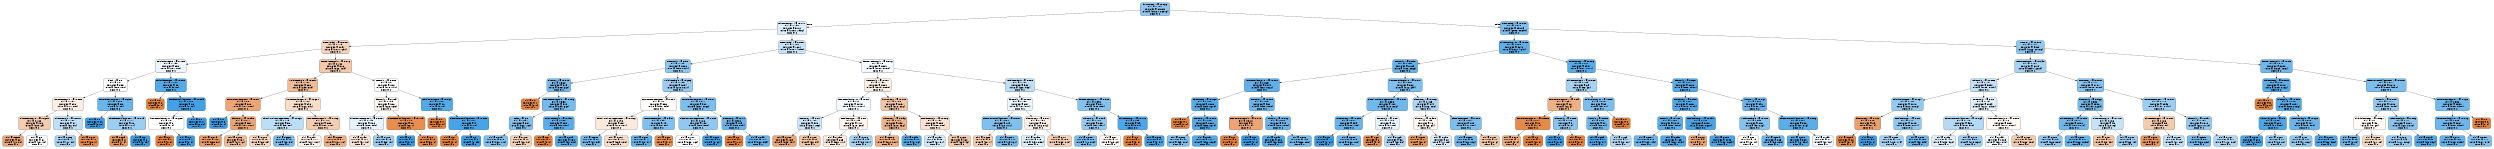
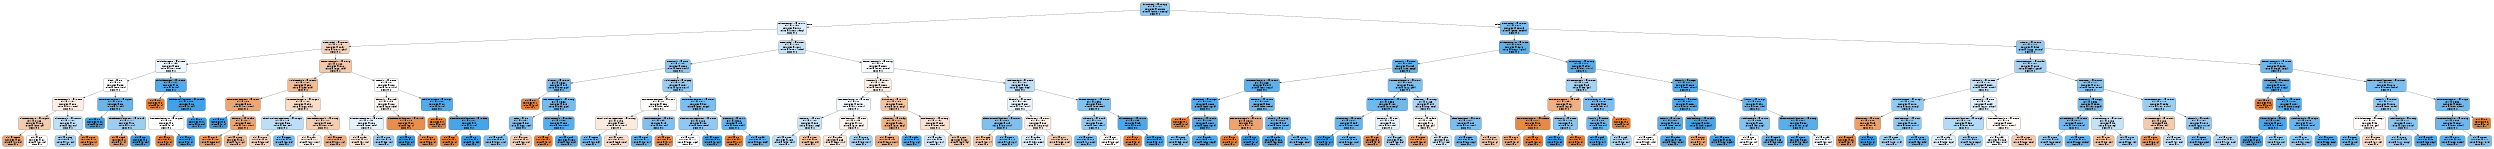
node "gini = 0.482 samples = 465 value = [298, 437] class = 1": fillcolor #eca572 -> #c0e0f7
node "gini = 0.314 samples = 378 value = [119, 491] class = 1": fillcolor #69b5eb -> #fefbf9
